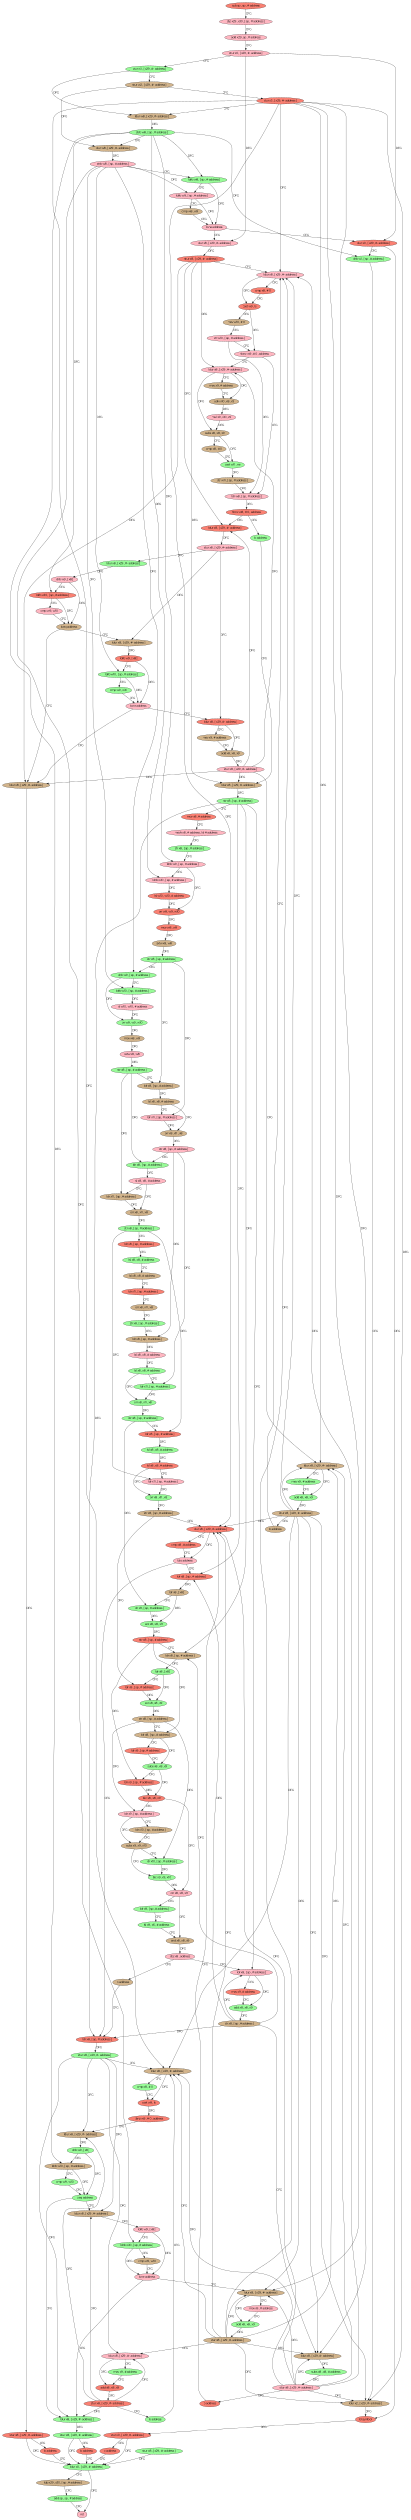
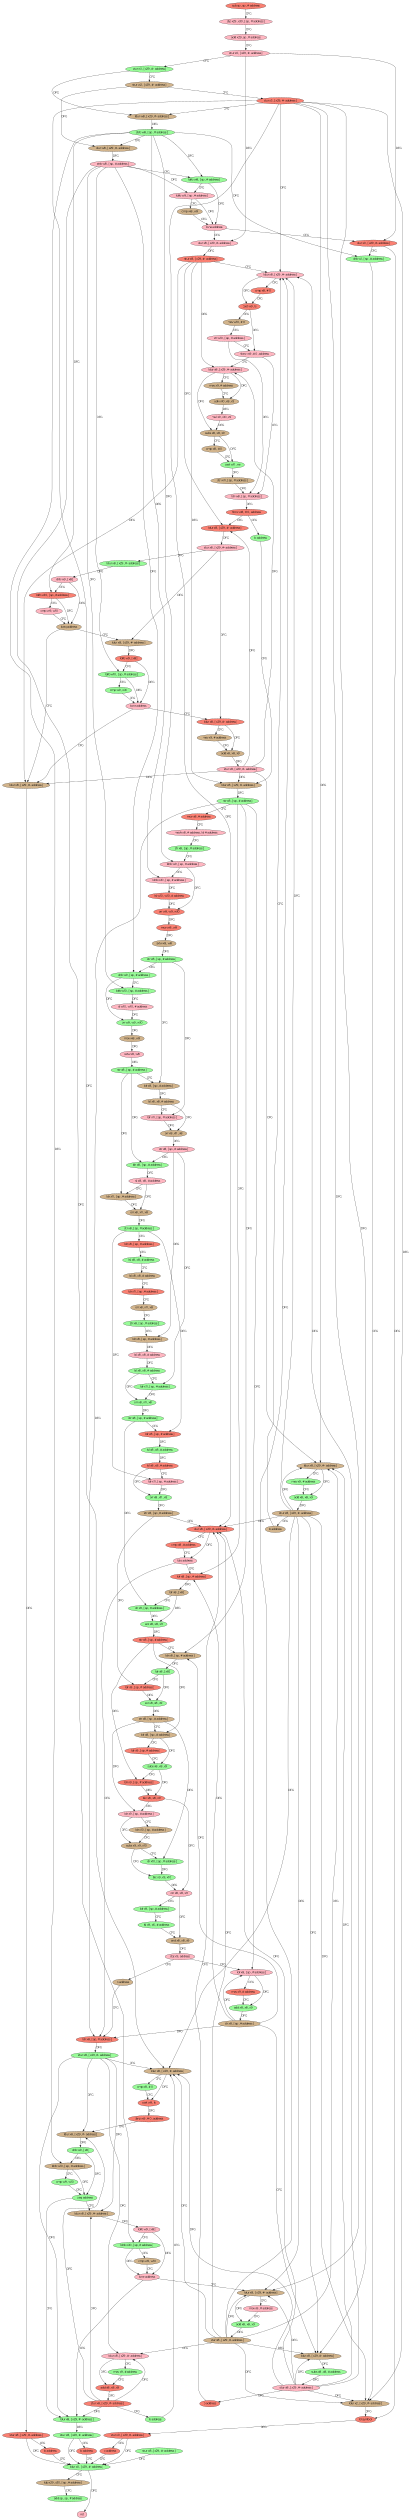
node "cbz x8 , address": label "cbz x8 , address" -> "cbz x9 , address"
edge "add sp , sp , # address" -> "ret": removed, label "CFG"
